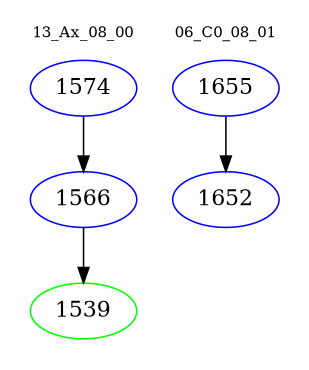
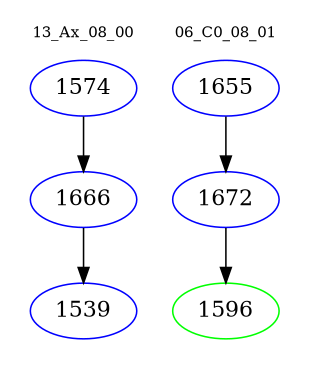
node "1566": label "1566" -> "1666"
node "1652": label "1652" -> "1672"
node "1539": color green -> blue
node "1596": added
